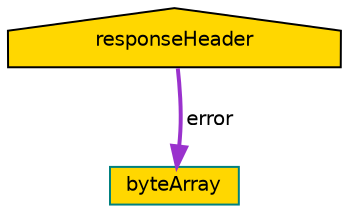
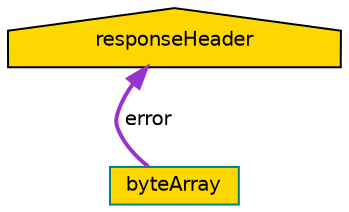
edge "responseHeader" -> "byteArray": reversed
